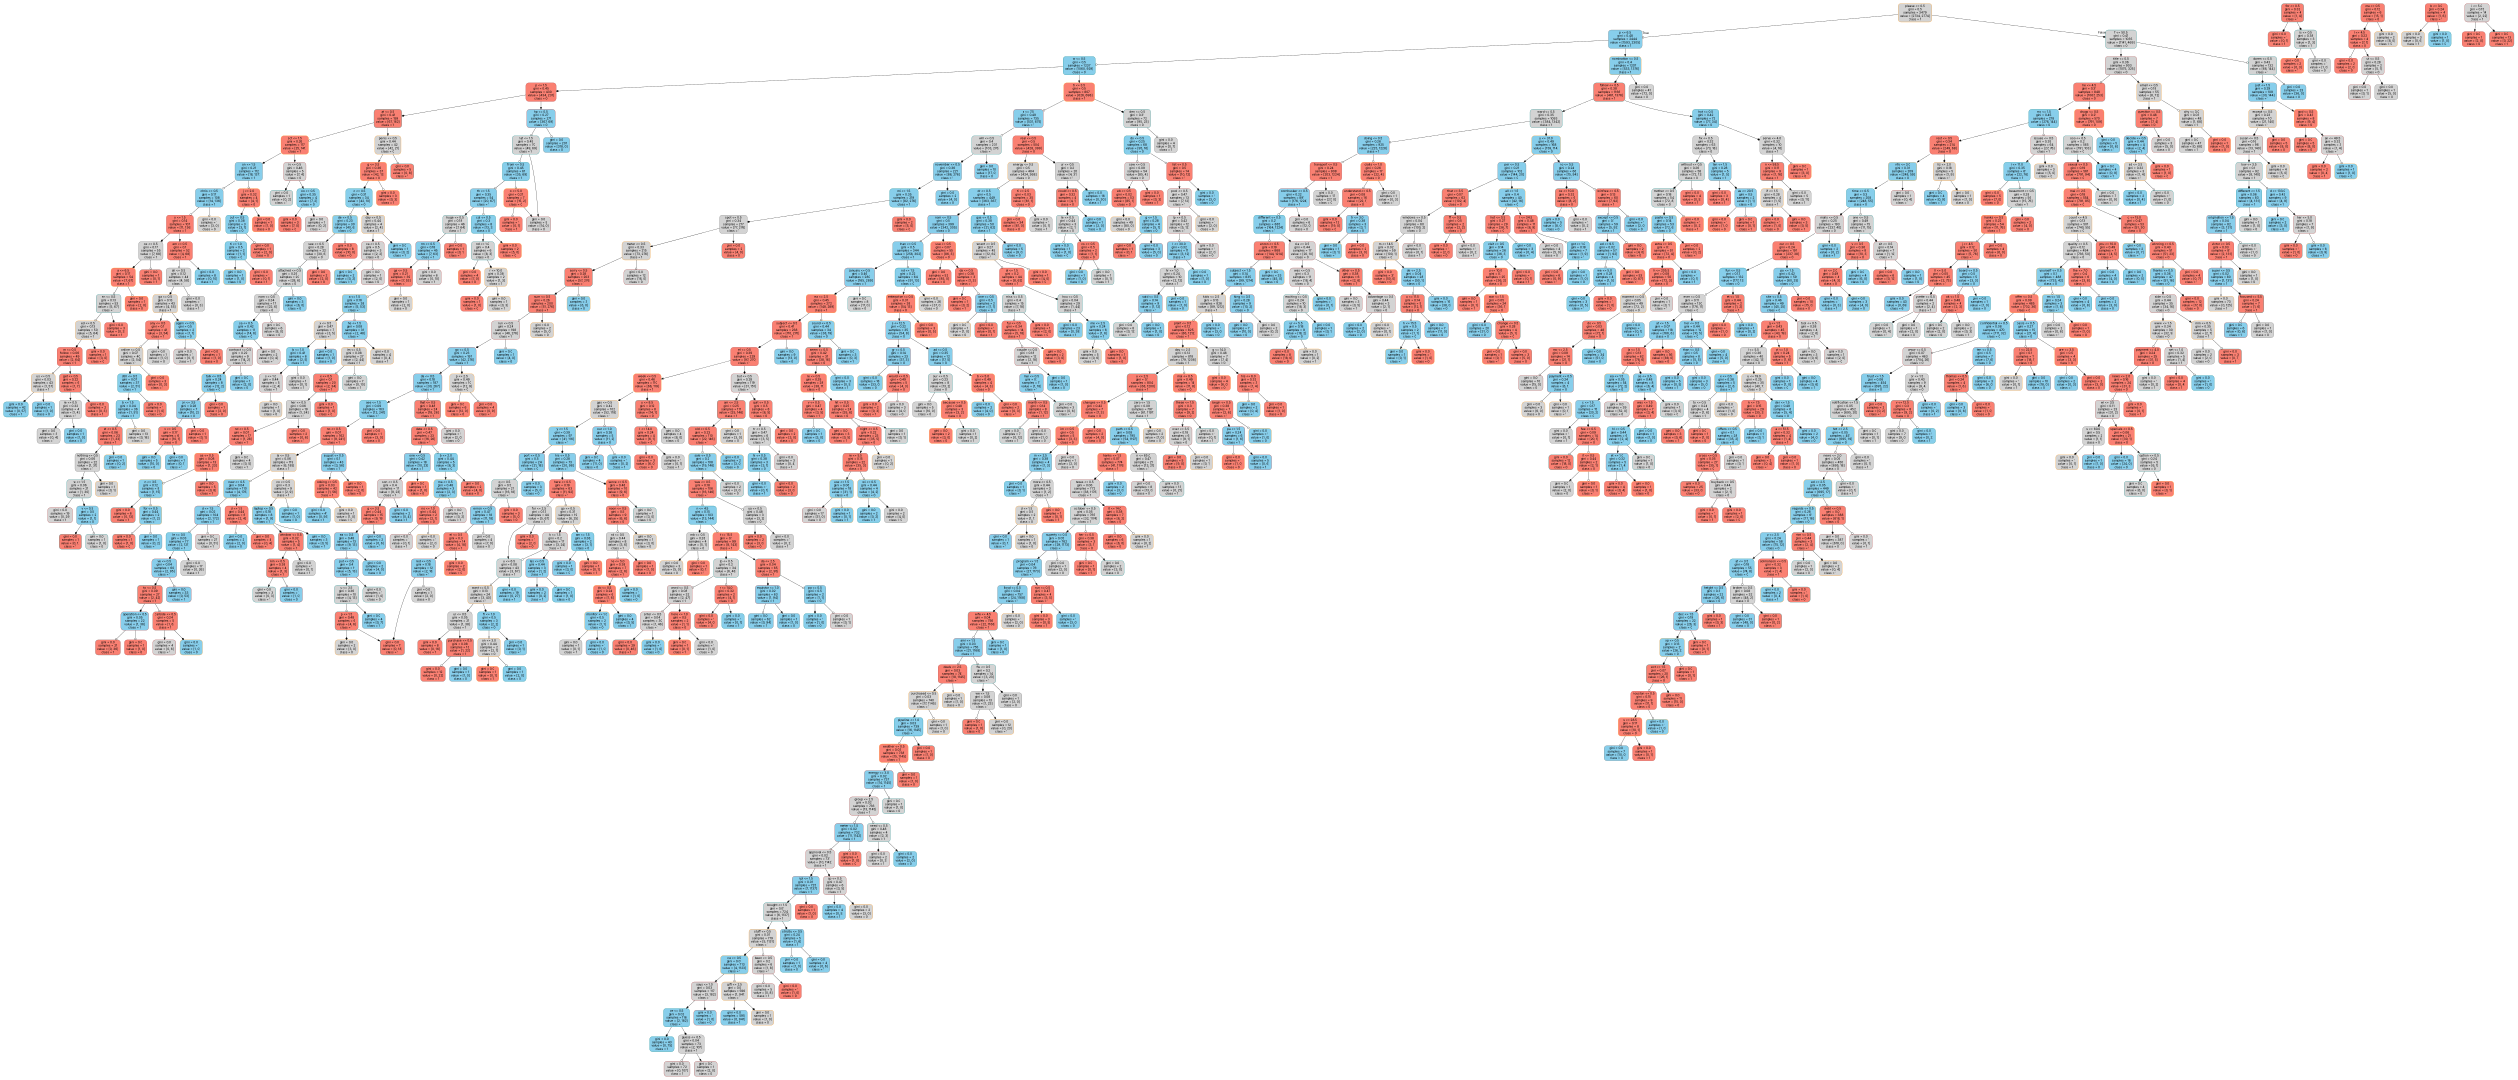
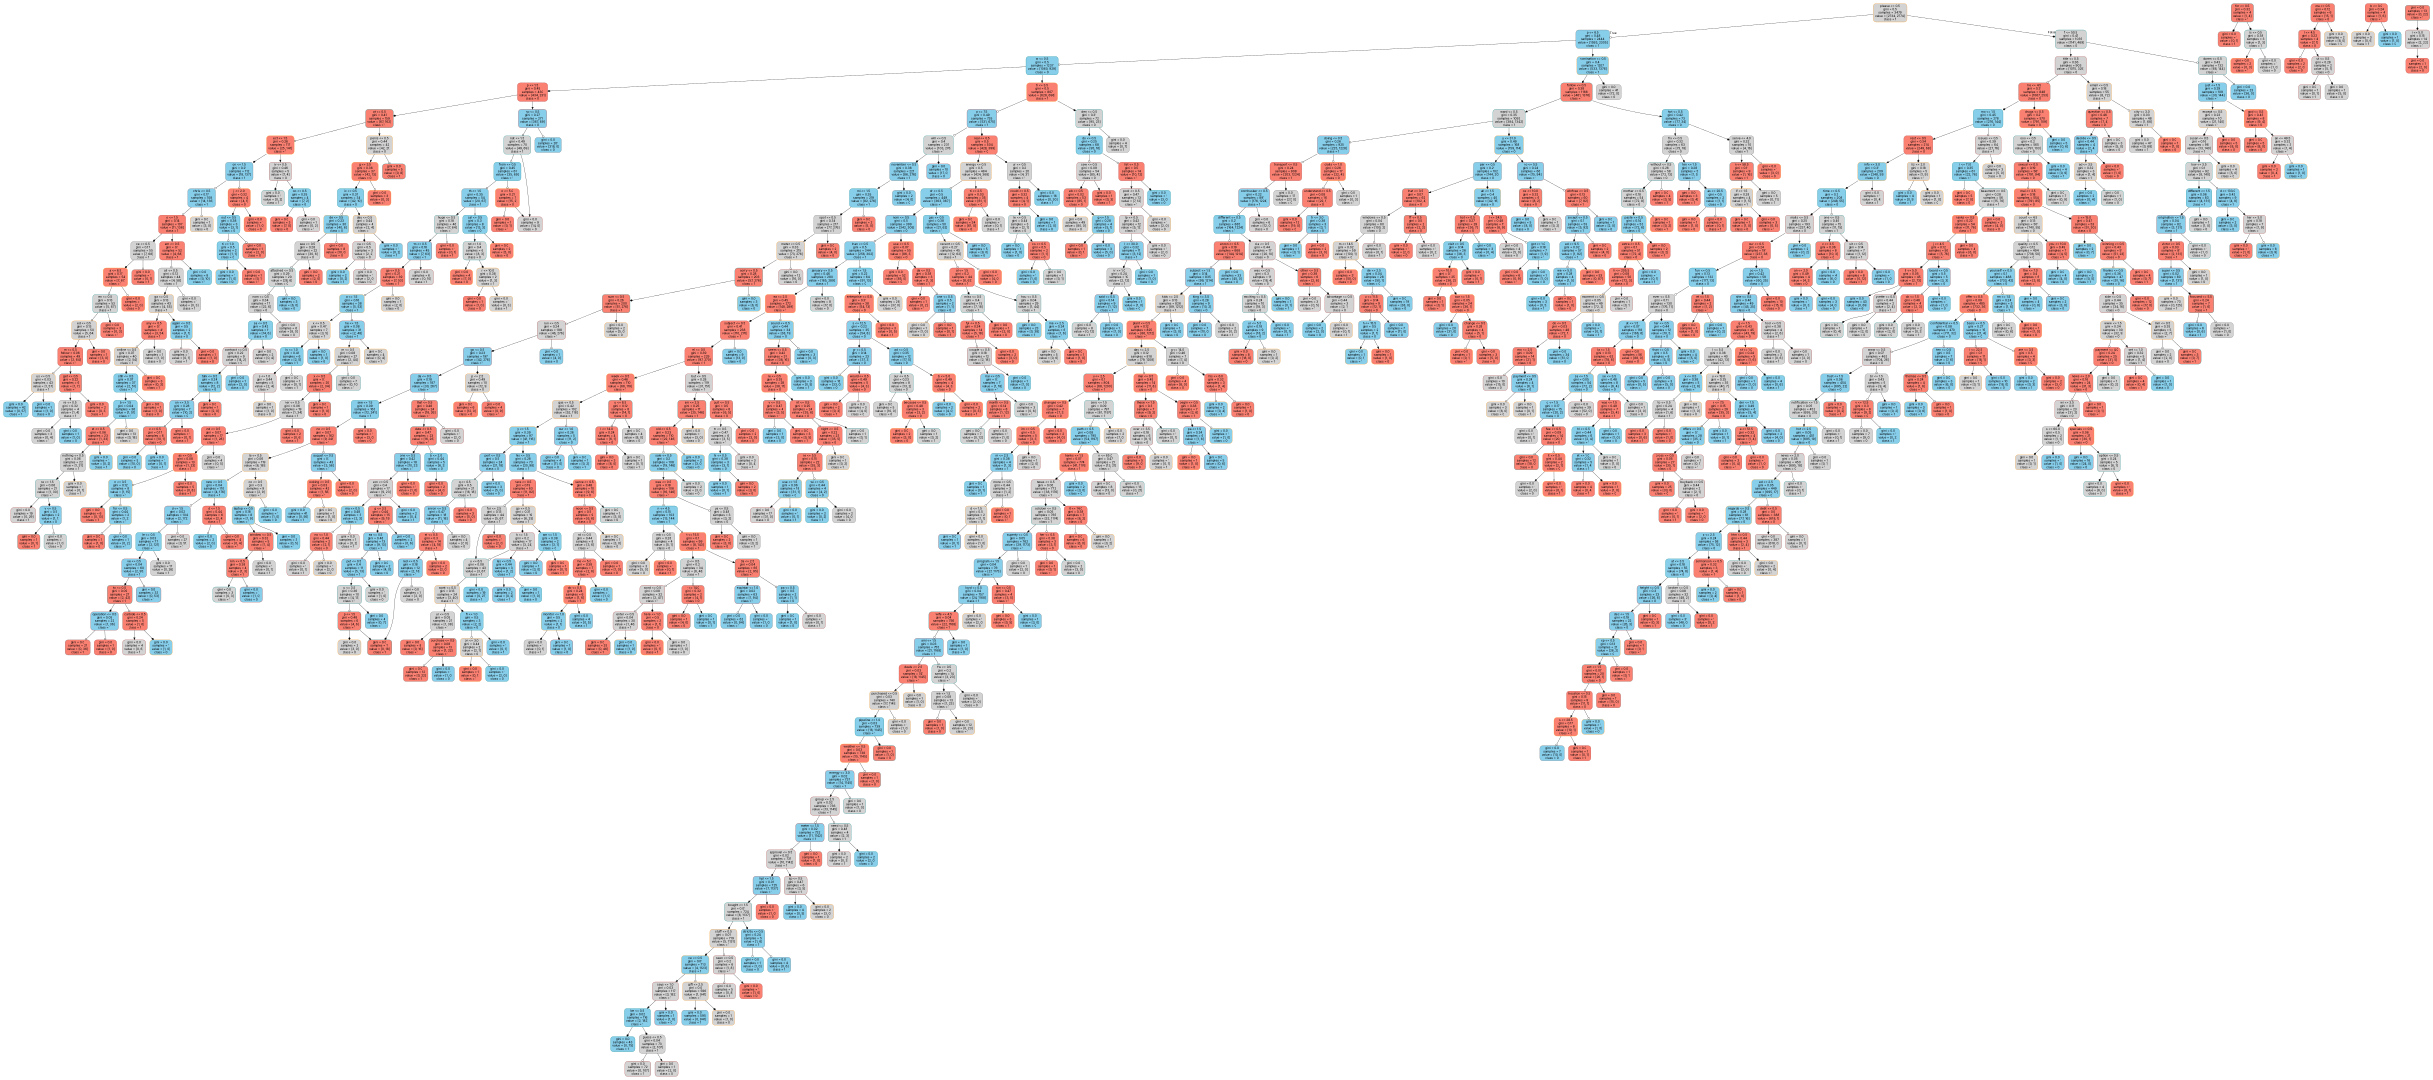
edge "i <= 5.0 gini = 0.15 samples = 14 value = [2, 22] class = 1" -> "gini = 0.0 samples = 13 value = [0, 22] class = 1": reversed
node "im <= 0.5 gini = 0.5 option = 5 value = [3, 3] class = 0": label "im <= 0.5 gini = 0.5 option = 5 value = [3, 3] class = 0" -> "im <= 0.5 gini = 0.5 samples = 5 value = [3, 3] class = 0"
edge "b <= 2.0 gini = 0.44 samples = 5 value = [6, 3] class = 0" -> "ma <= 0.5 gini = 0.48 samples = 3 value = [2, 3] class = 1": now "son <= 0.5 gini = 0.4 samples = 17 value = [9, 23] class = 1" -> "ma <= 0.5 gini = 0.48 samples = 3 value = [2, 3] class = 1"
